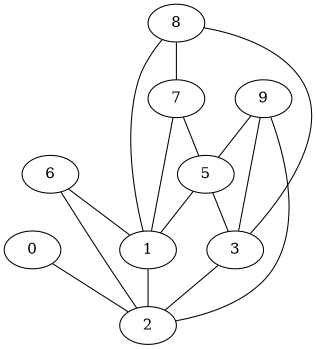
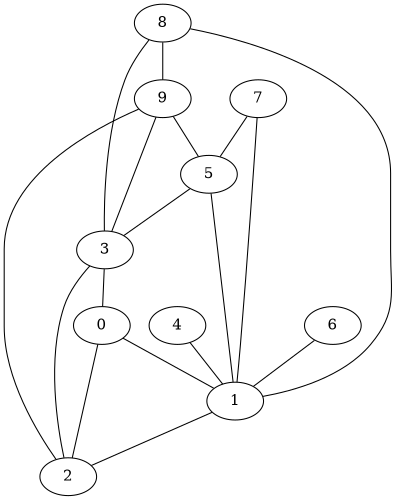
edge "8" -- "7": now "8" -- "9"
edge "6" -- "2": removed
edge "3" -- "0": added
node "4": added
edge "0" -- "1": added
